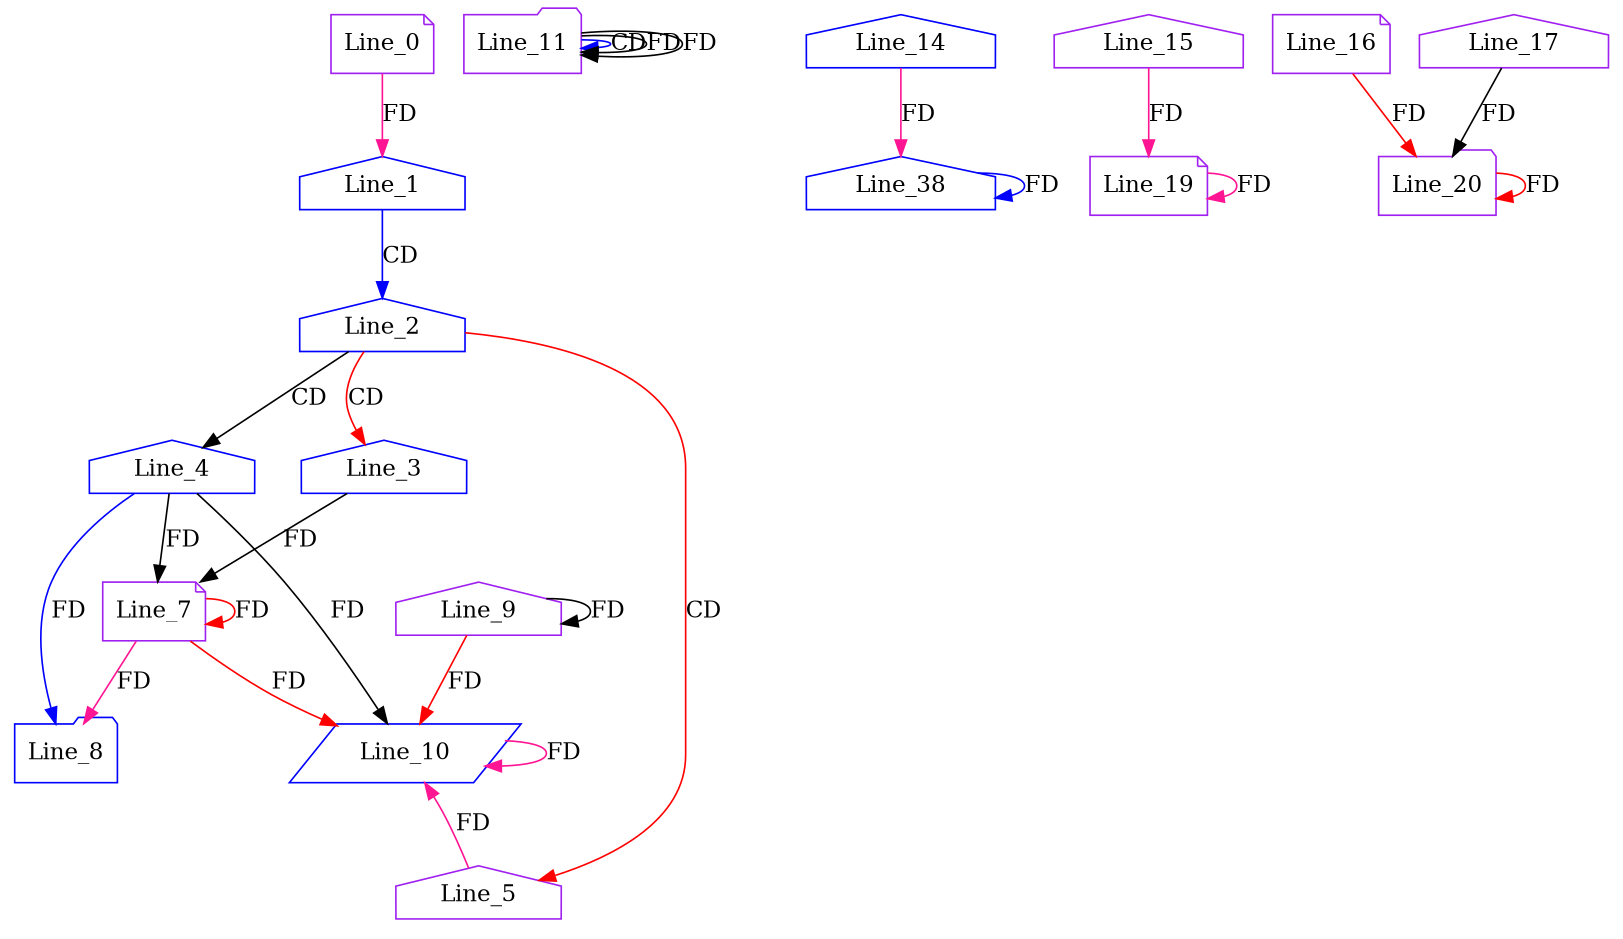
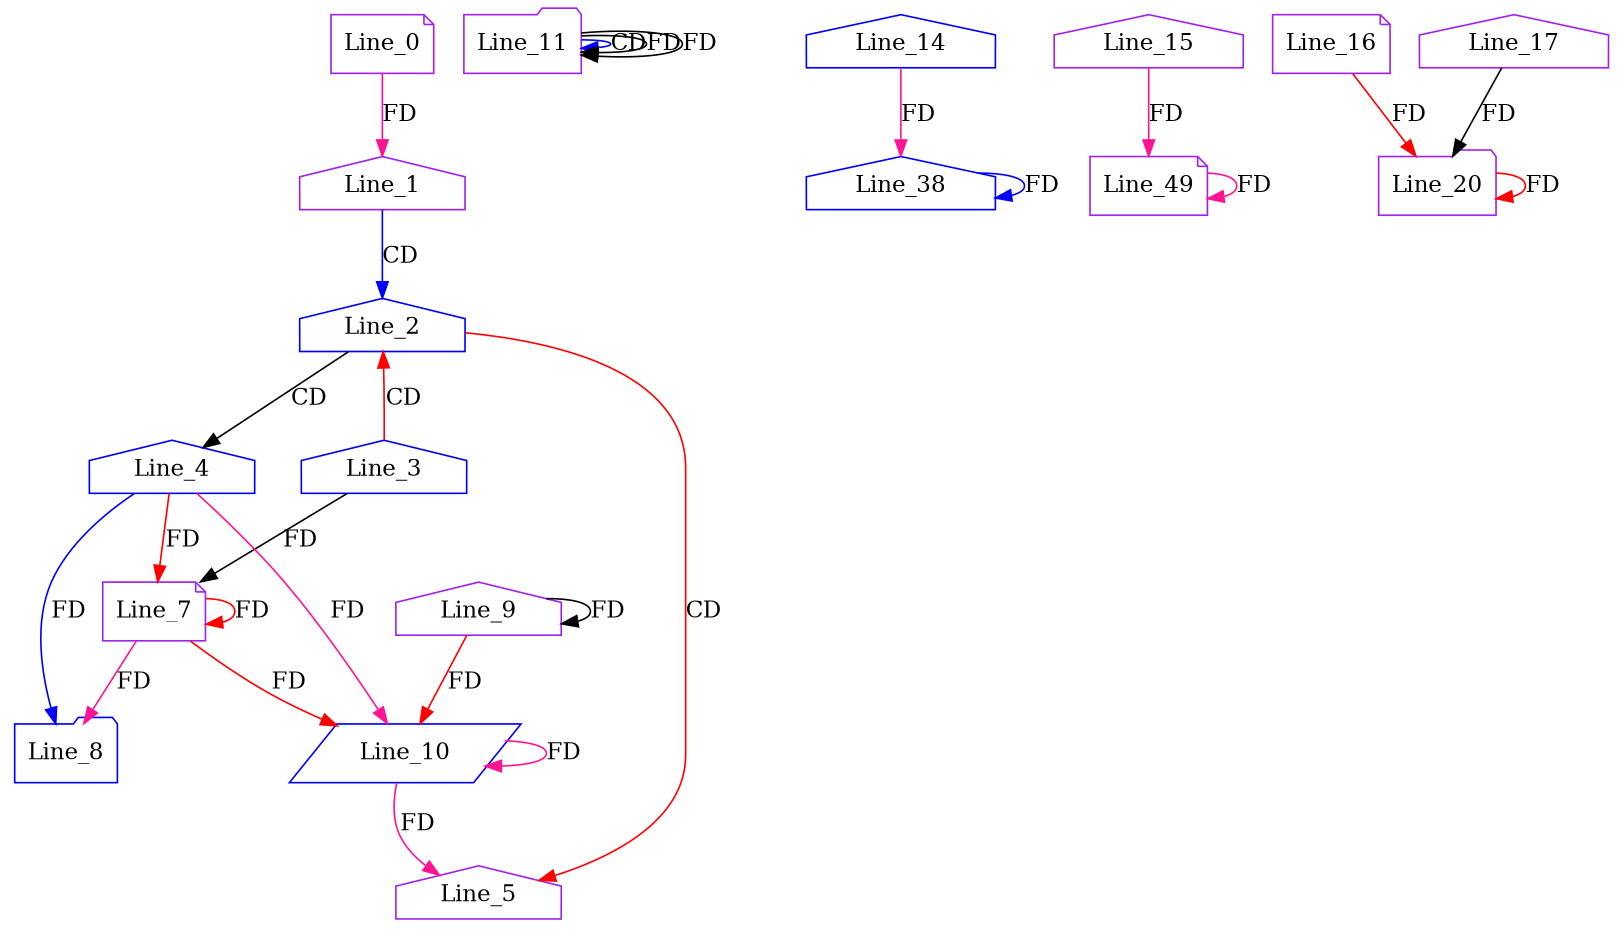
node "Line_1": color blue -> purple
node "Line_19": label "Line_19" -> "Line_49"
edge "Line_2" -> "Line_3": reversed
edge "Line_4" -> "Line_7": color black -> red
edge "Line_4" -> "Line_10": color black -> deeppink
edge "Line_5" -> "Line_10": reversed
